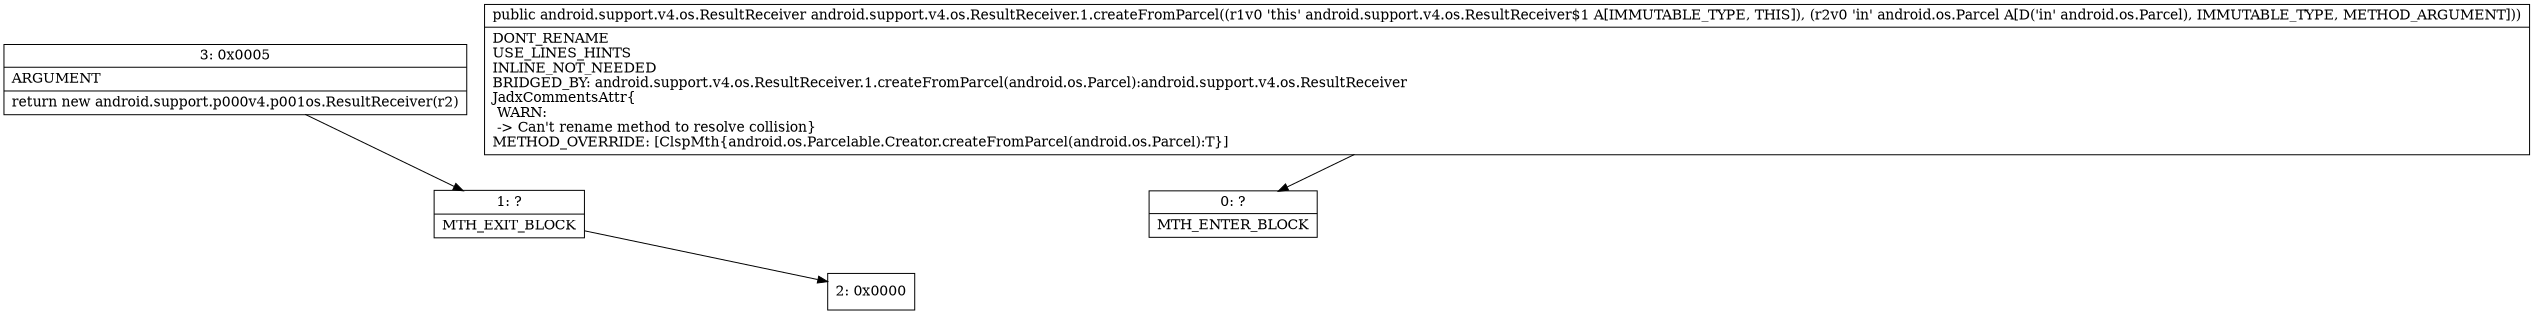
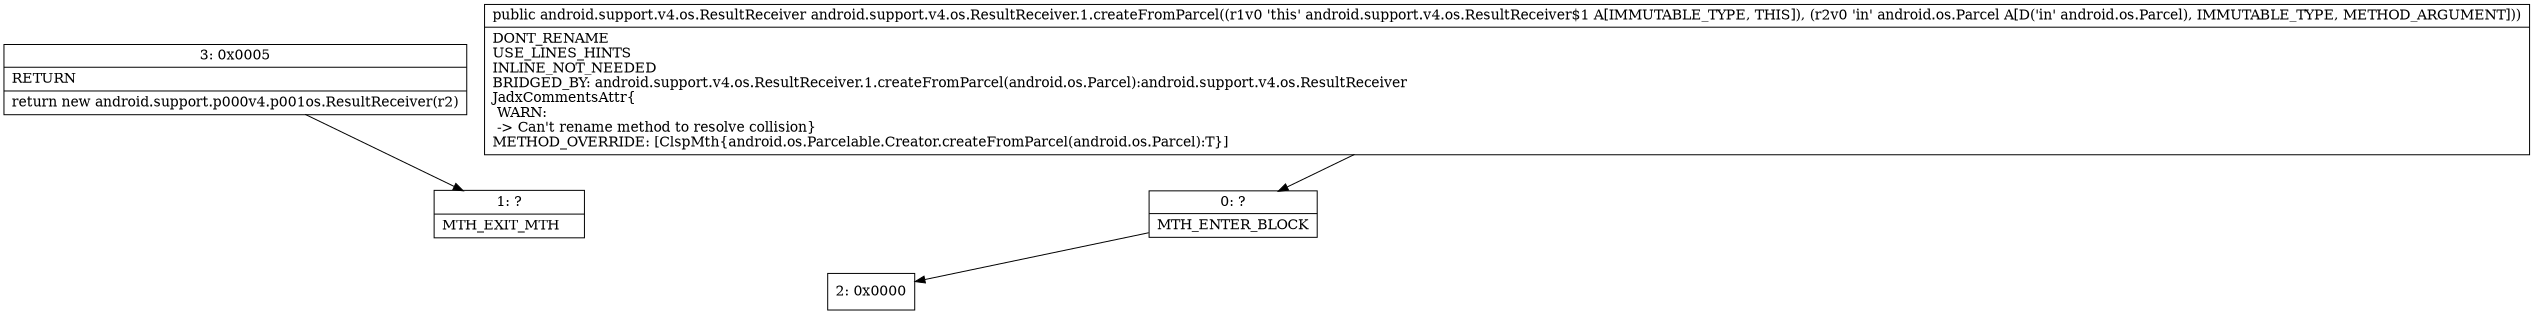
node "3: 0x0005": text "ARGUMENT" -> "RETURN"
node "1: ?": text "MTH_EXIT_BLOCK" -> "MTH_EXIT_MTH"
edge "1: ?" -> "2: 0x0000": now "0: ?" -> "2: 0x0000"
